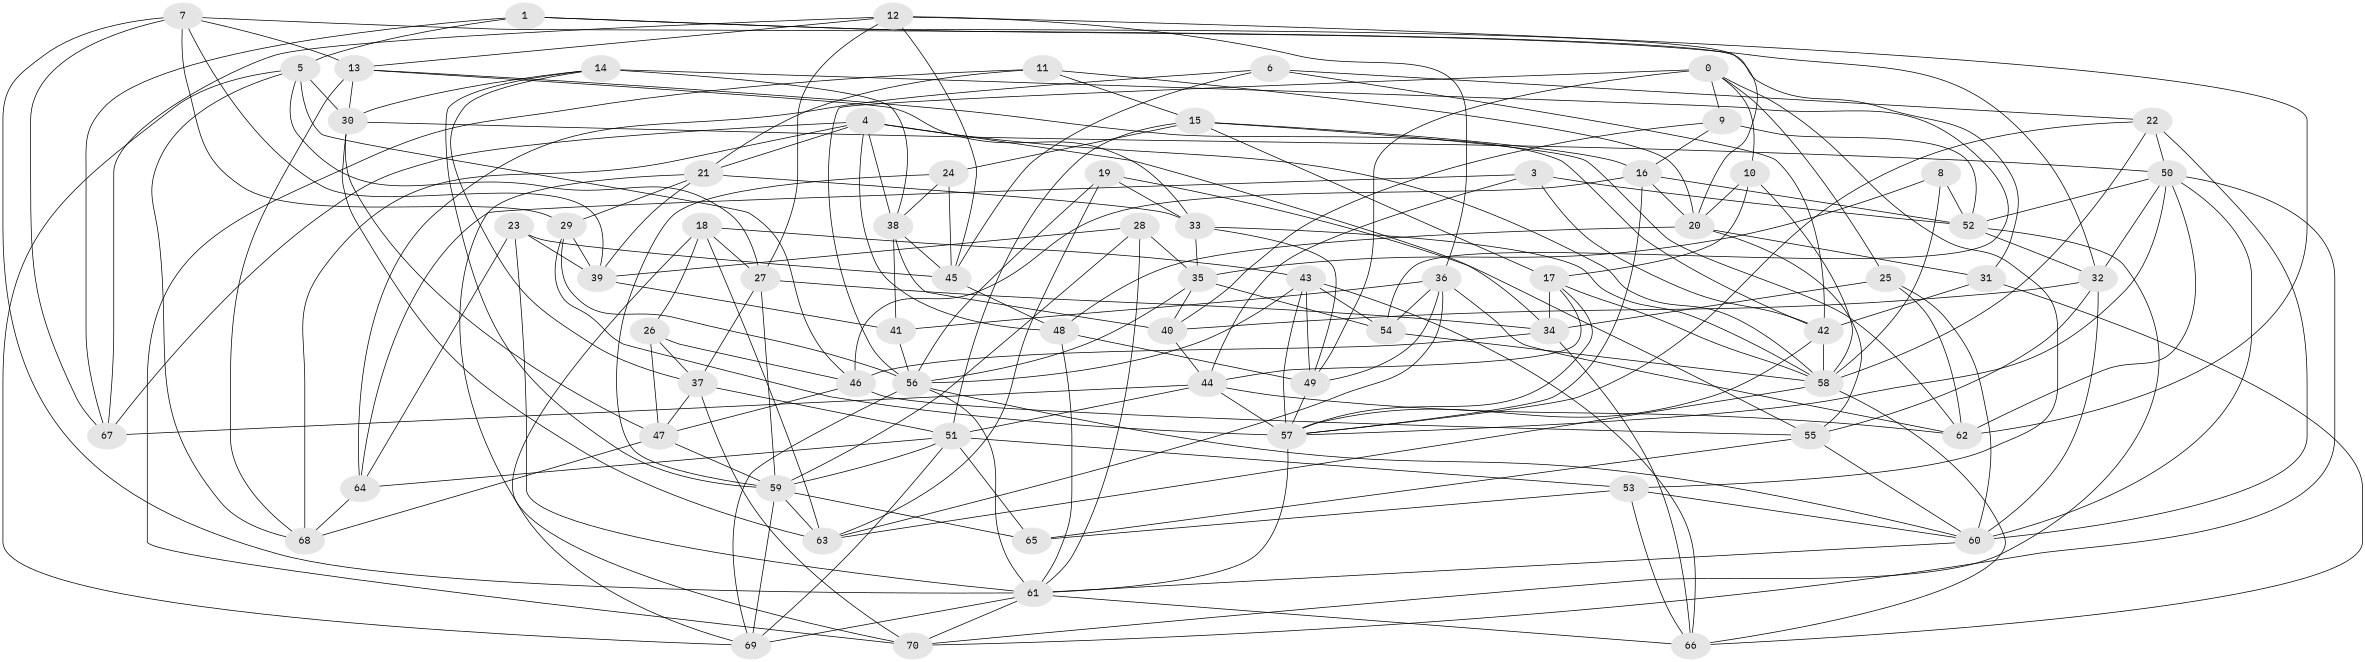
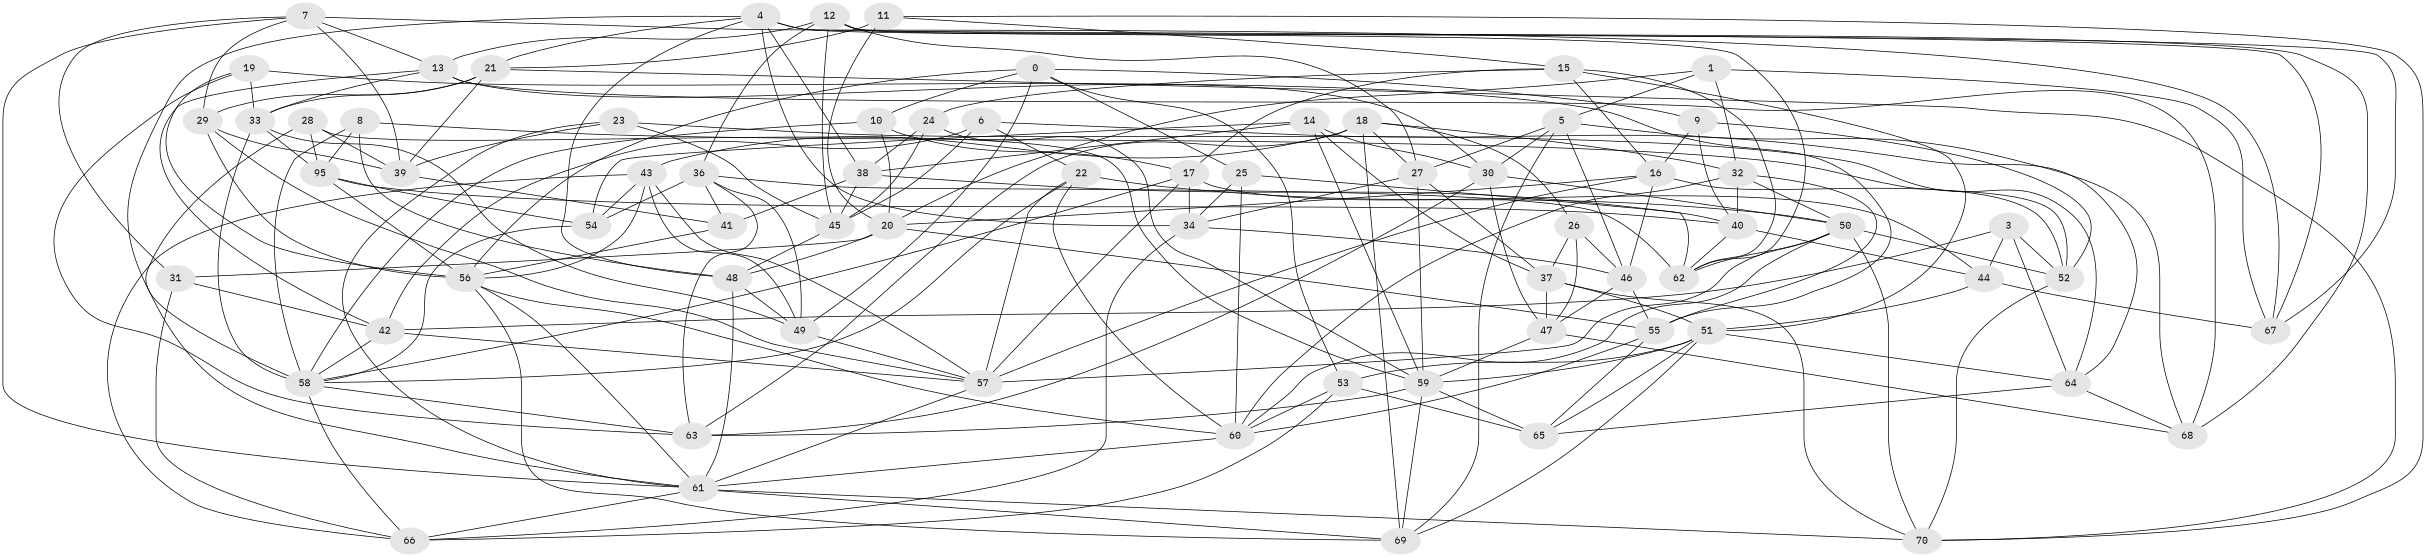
edge "8" -- "48": added
edge "52" -- "32": now "18" -- "32"
node "35": label "35" -> "95"
edge "64" -- "65": added
edge "44" -- "57": removed
edge "44" -- "62": now "40" -- "62"
